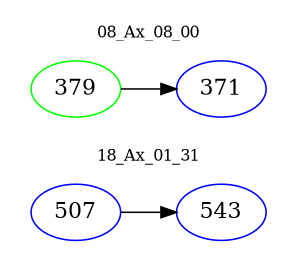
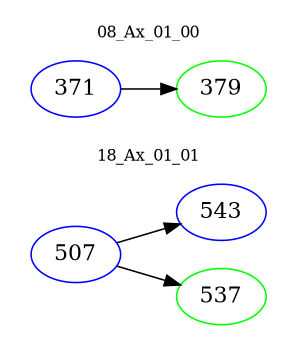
cluster "08_Ax_08_00": label "08_Ax_08_00" -> "08_Ax_01_00"
edge "379" -> "371": reversed
cluster "18_Ax_01_31": label "18_Ax_01_31" -> "18_Ax_01_01"
node "537": added
